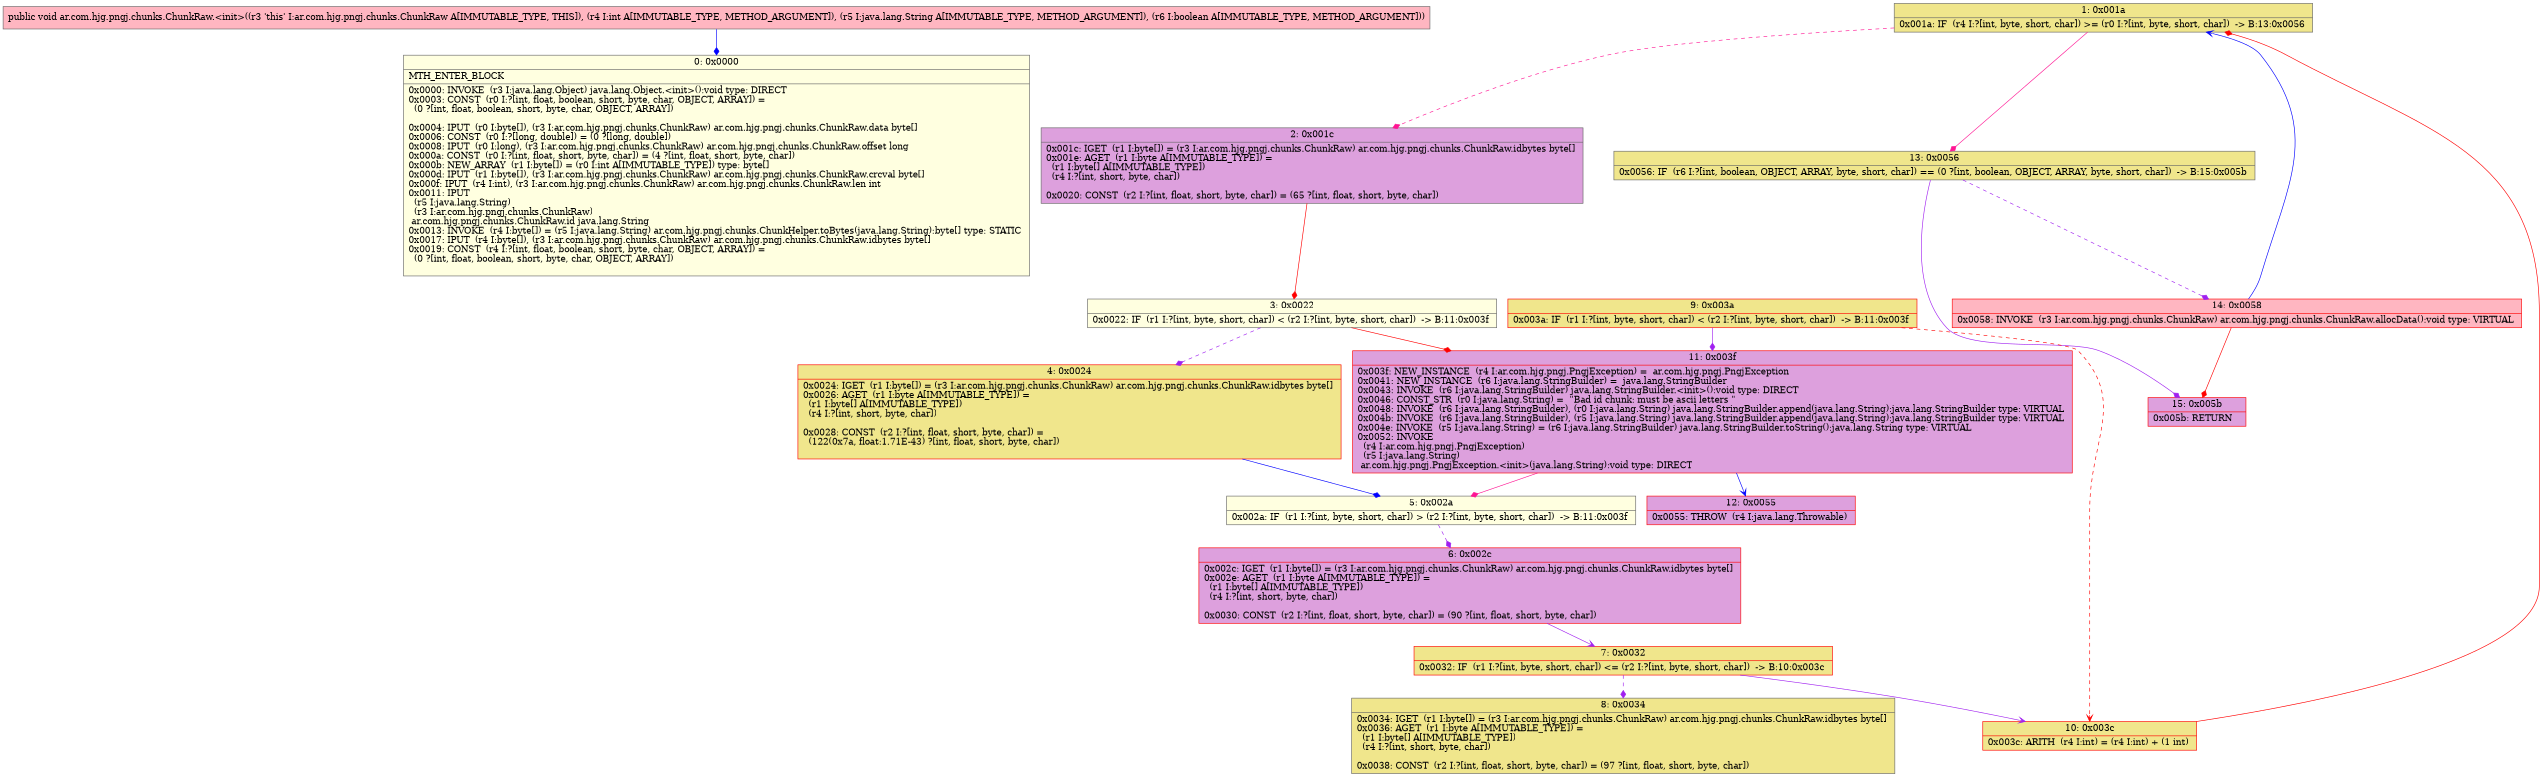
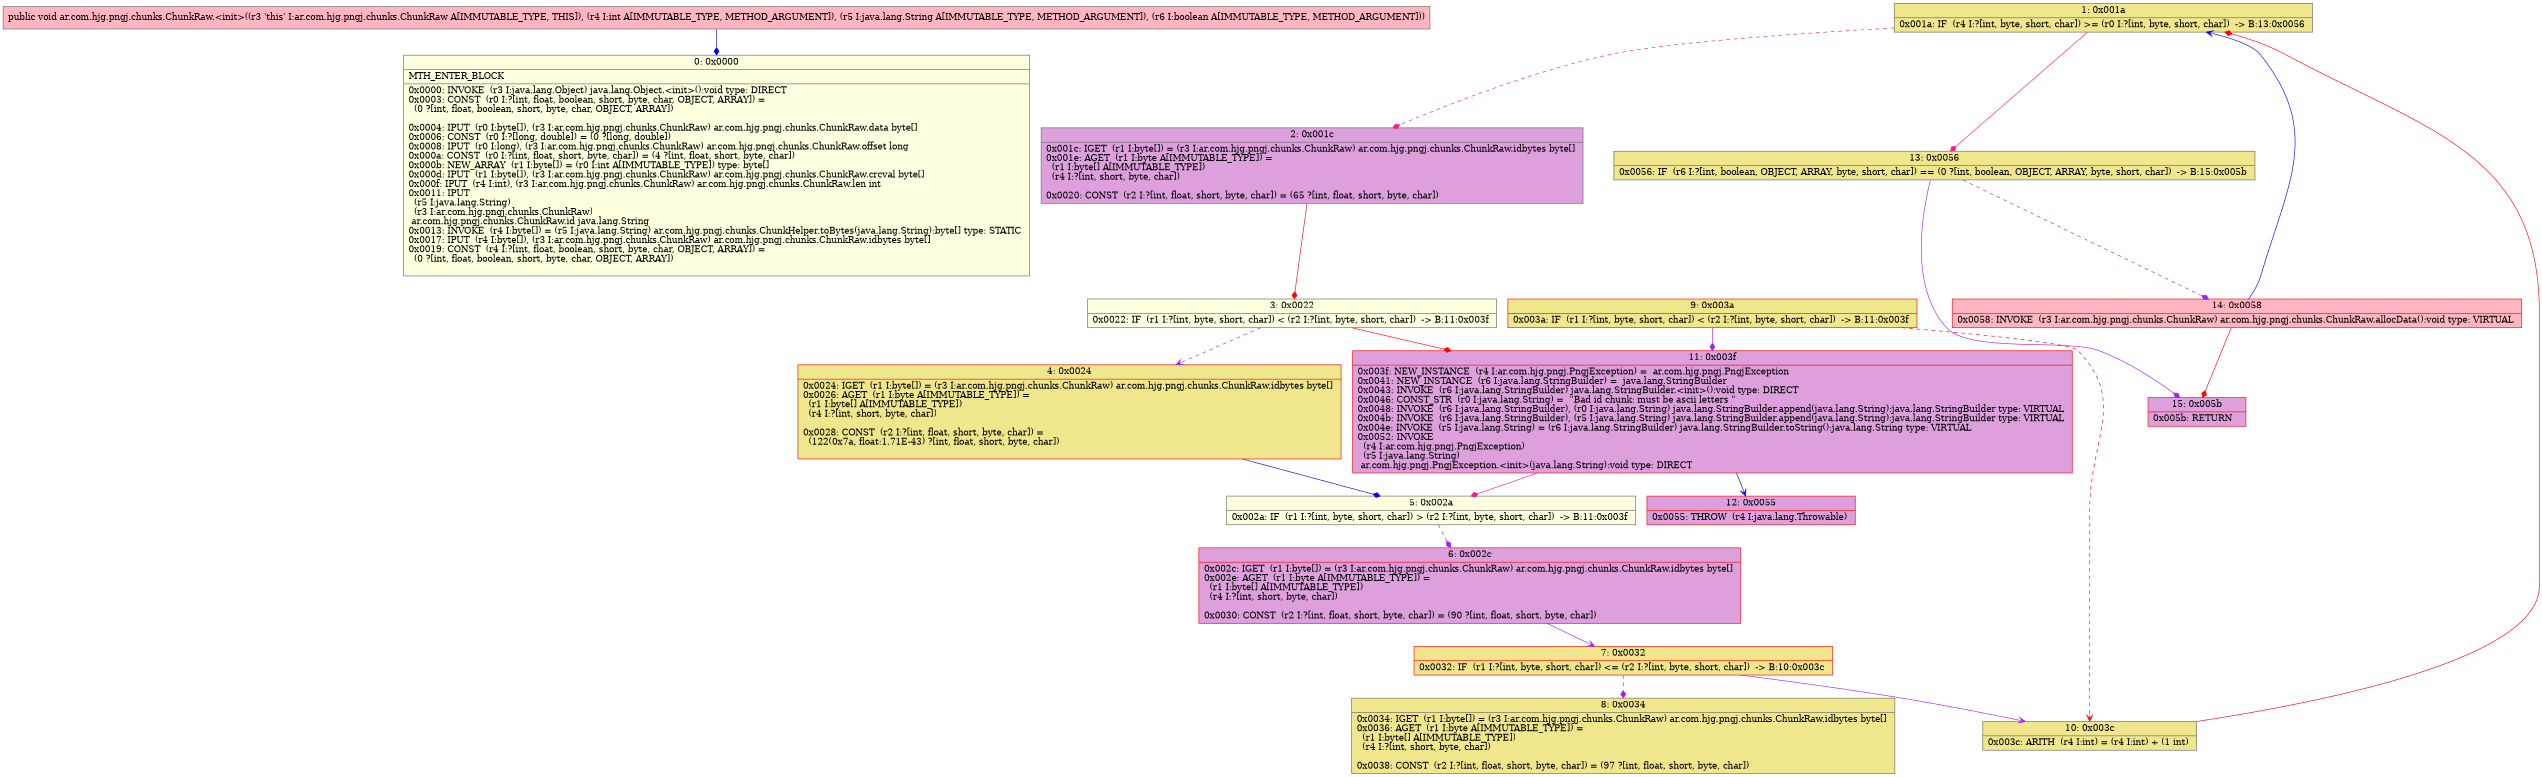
edge "3: 0x0022" -> "4: 0x0024": arrowhead diamond -> vee
node "10: 0x003c": color red -> gray40
